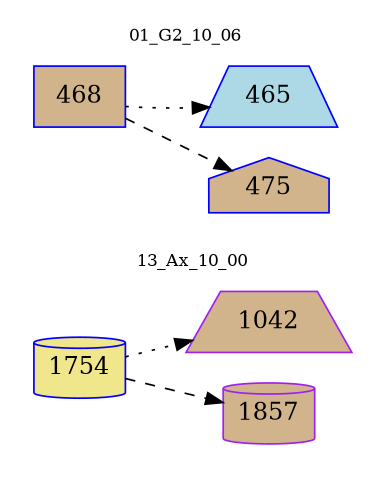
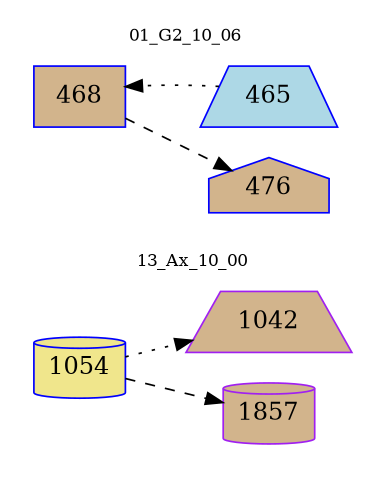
edge "468" -> "465": reversed
node "475": label "475" -> "476"
node "1754": label "1754" -> "1054"
